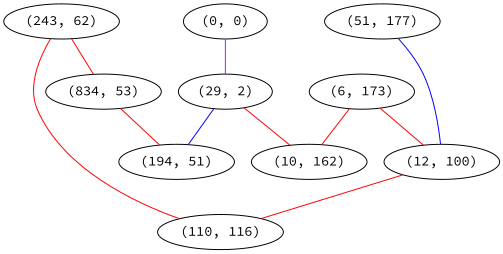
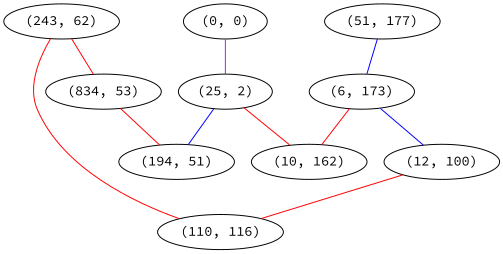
edge "(51, 177)" -- "(12, 100)": now "(51, 177)" -- "(6, 173)"
node "(29, 2)": label "(29, 2)" -> "(25, 2)"
edge "(6, 173)" -- "(12, 100)": color red -> blue
